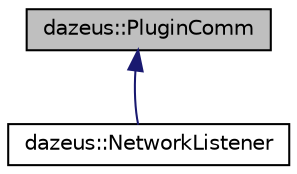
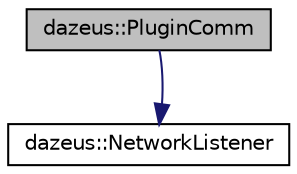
edge "dazeus::NetworkListener" -> "dazeus::PluginComm": reversed
